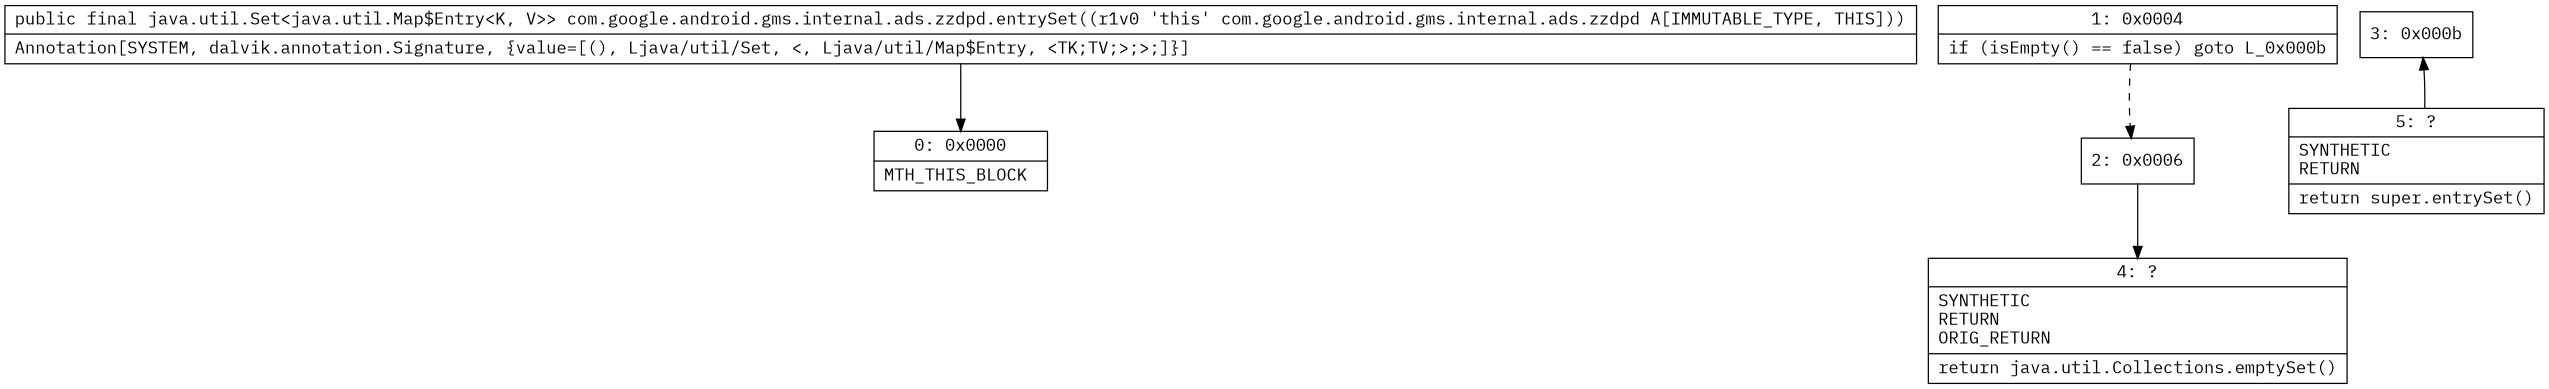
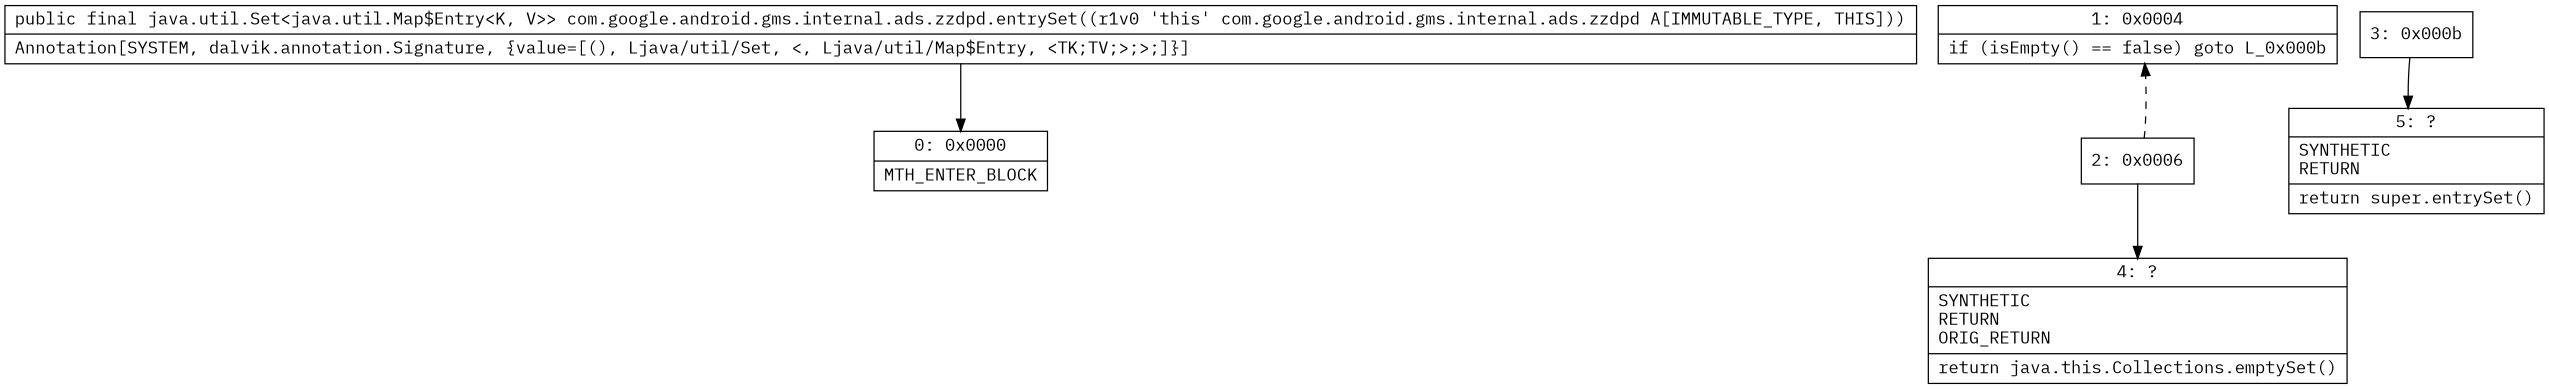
edge "5: ?" -> "3: 0x000b": reversed
edge "1: 0x0004" -> "2: 0x0006": reversed
node "0: 0x0000": text "MTH_THIS_BLOCK" -> "MTH_ENTER_BLOCK"
node "4: ?": text "return java.util.Collections.emptySet()" -> "return java.this.Collections.emptySet()"
